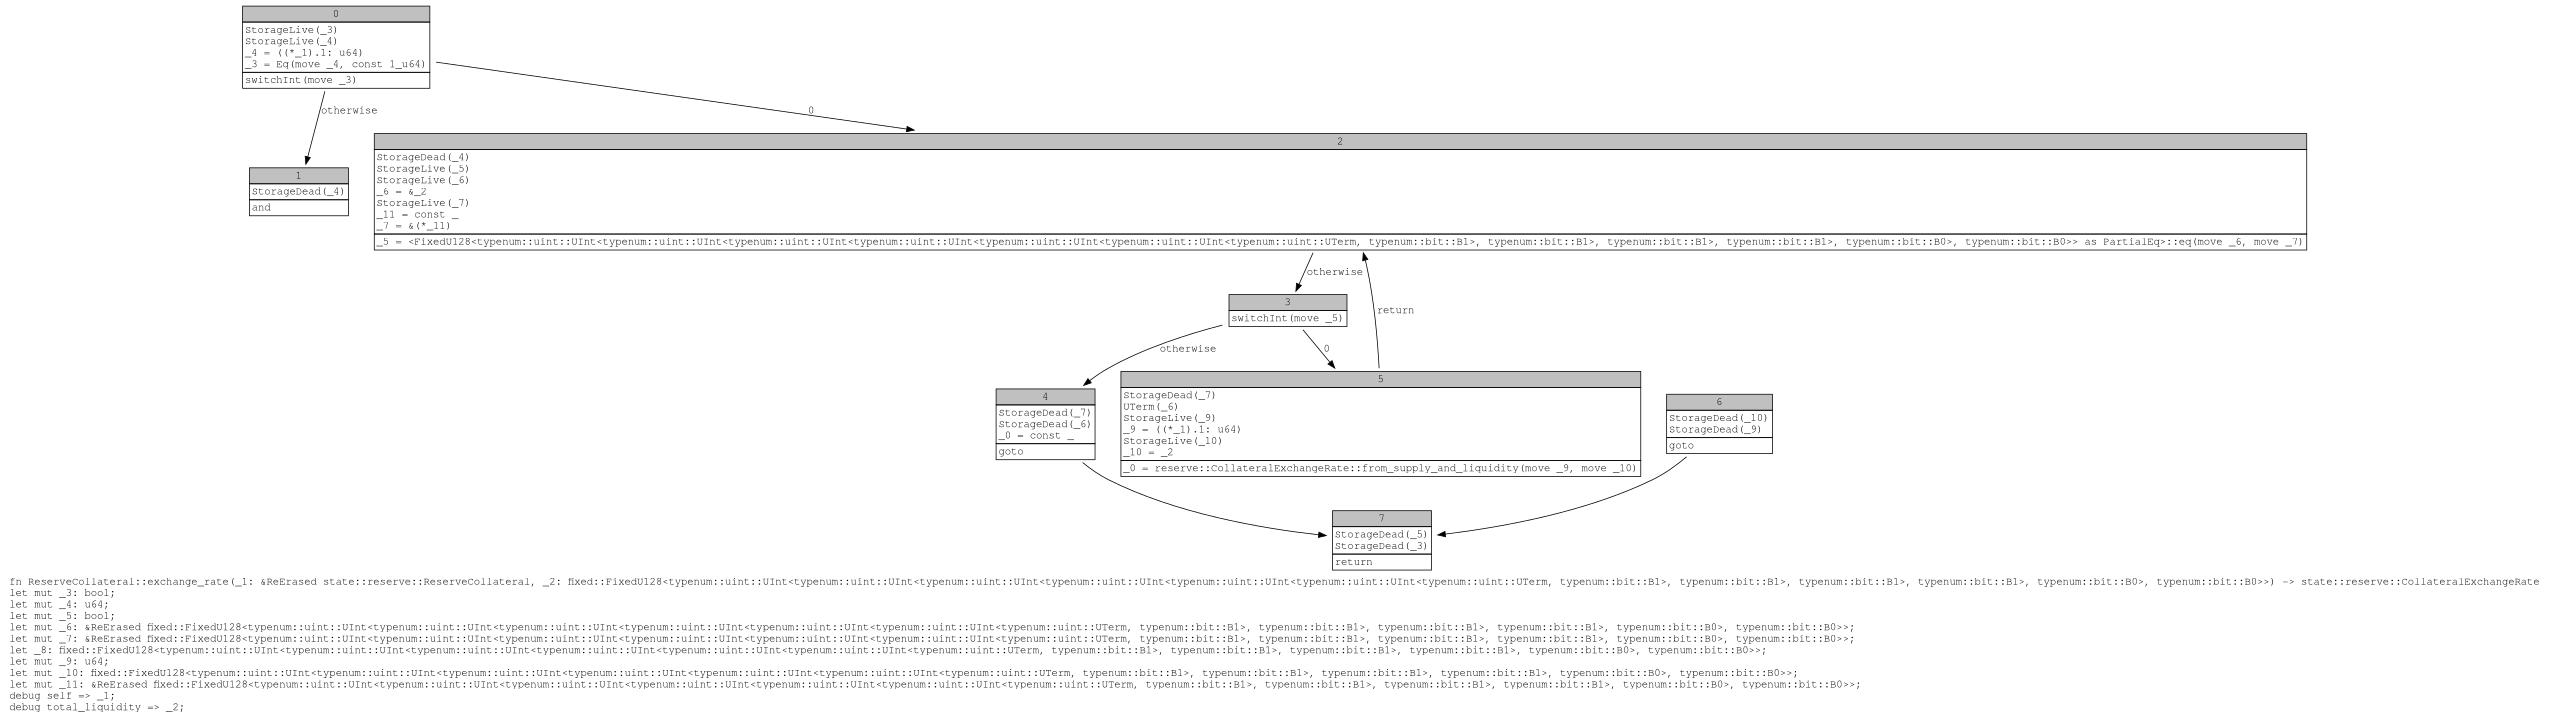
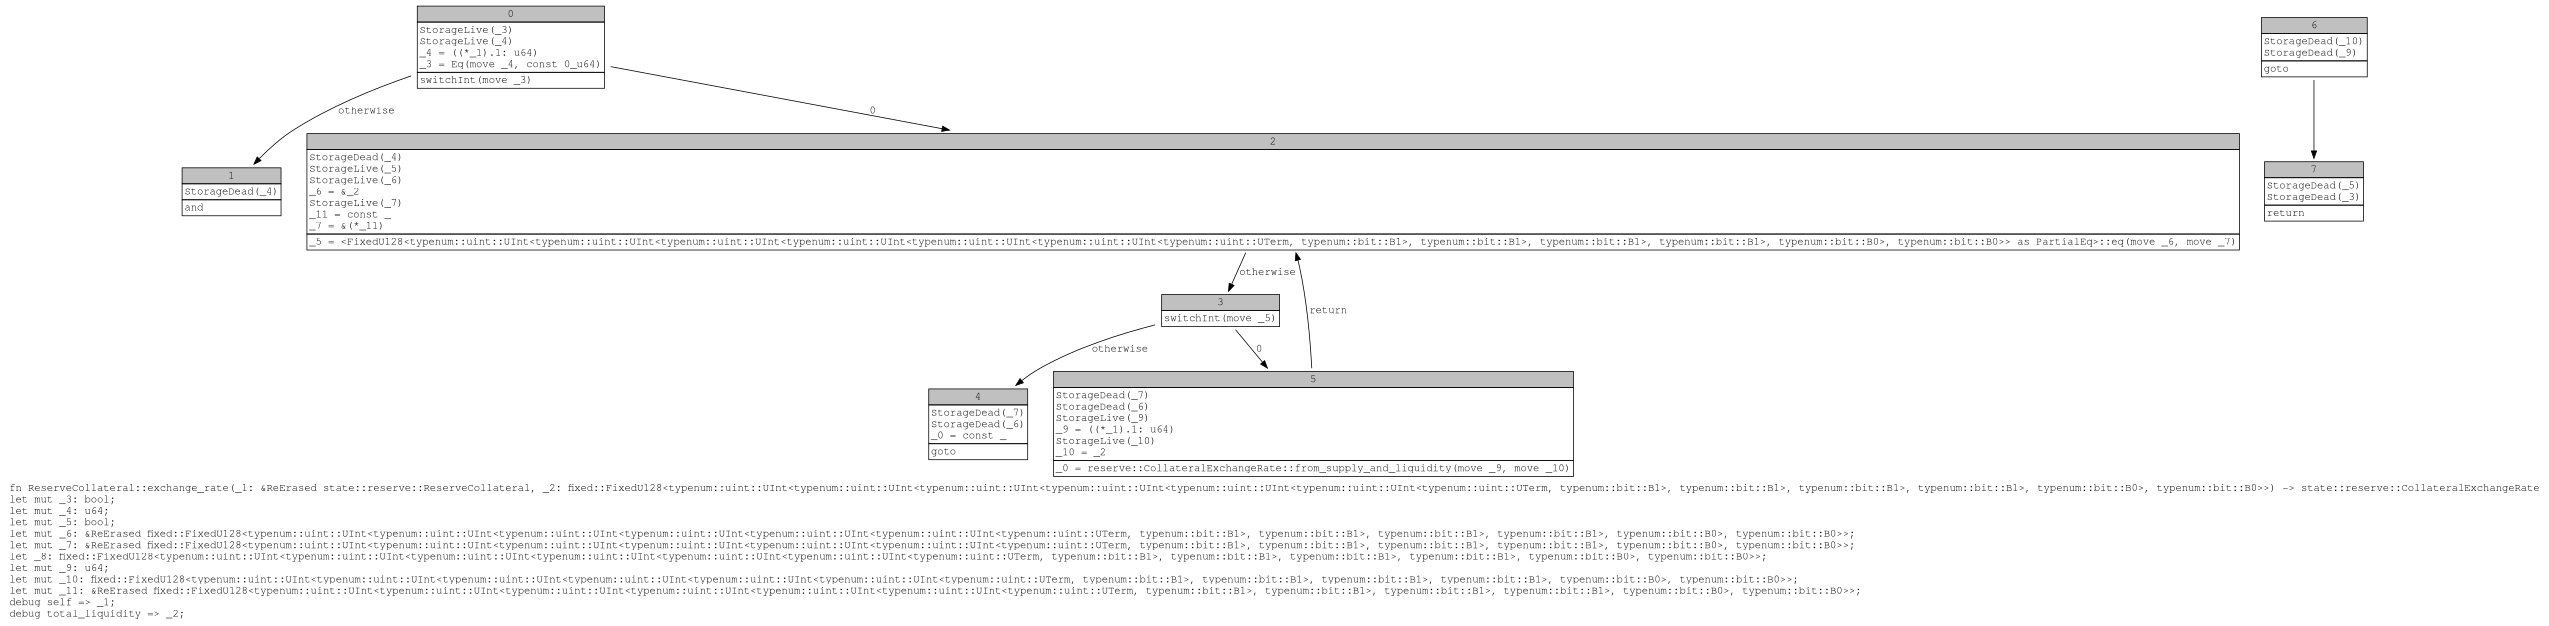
node "0": text "_3 = Eq(move _4, const 1_u64)" -> "_3 = Eq(move _4, const 0_u64)"
node "5": text "UTerm(_6)" -> "StorageDead(_6)"
edge "4" -> "7": removed
